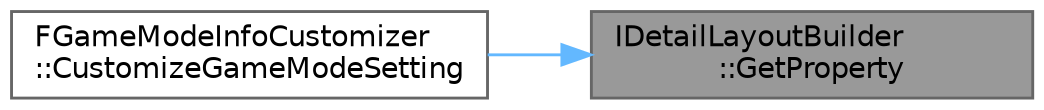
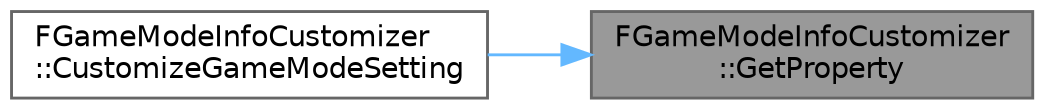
node "IDetailLayoutBuilder ::GetProperty": label "IDetailLayoutBuilder ::GetProperty" -> "FGameModeInfoCustomizer ::GetProperty"
